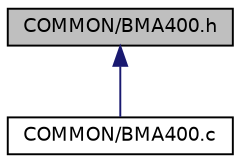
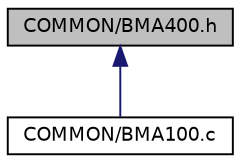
node "COMMON/BMA400.c": label "COMMON/BMA400.c" -> "COMMON/BMA100.c"
